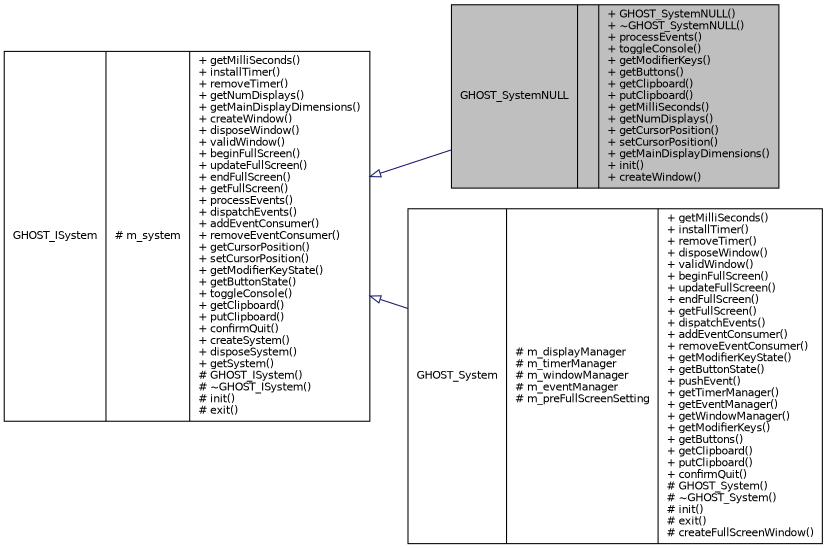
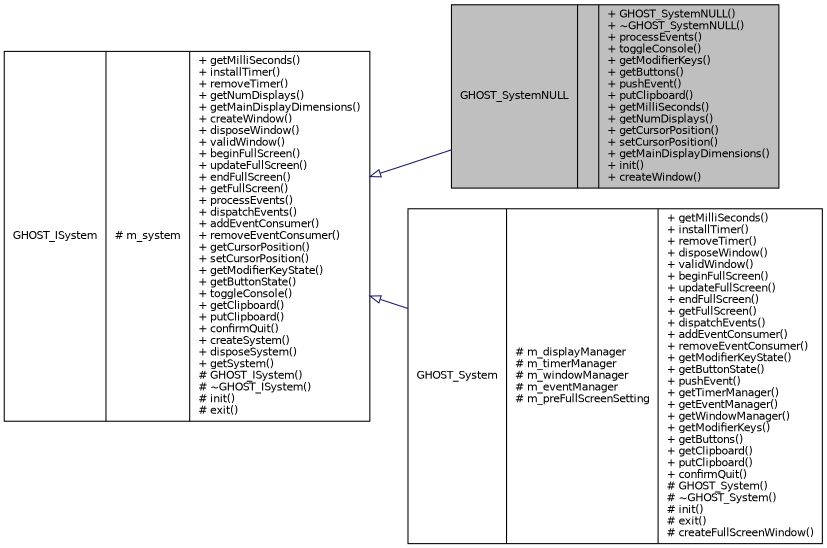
node "GHOST_SystemNULL": text "+ getClipboard()" -> "+ pushEvent()"
